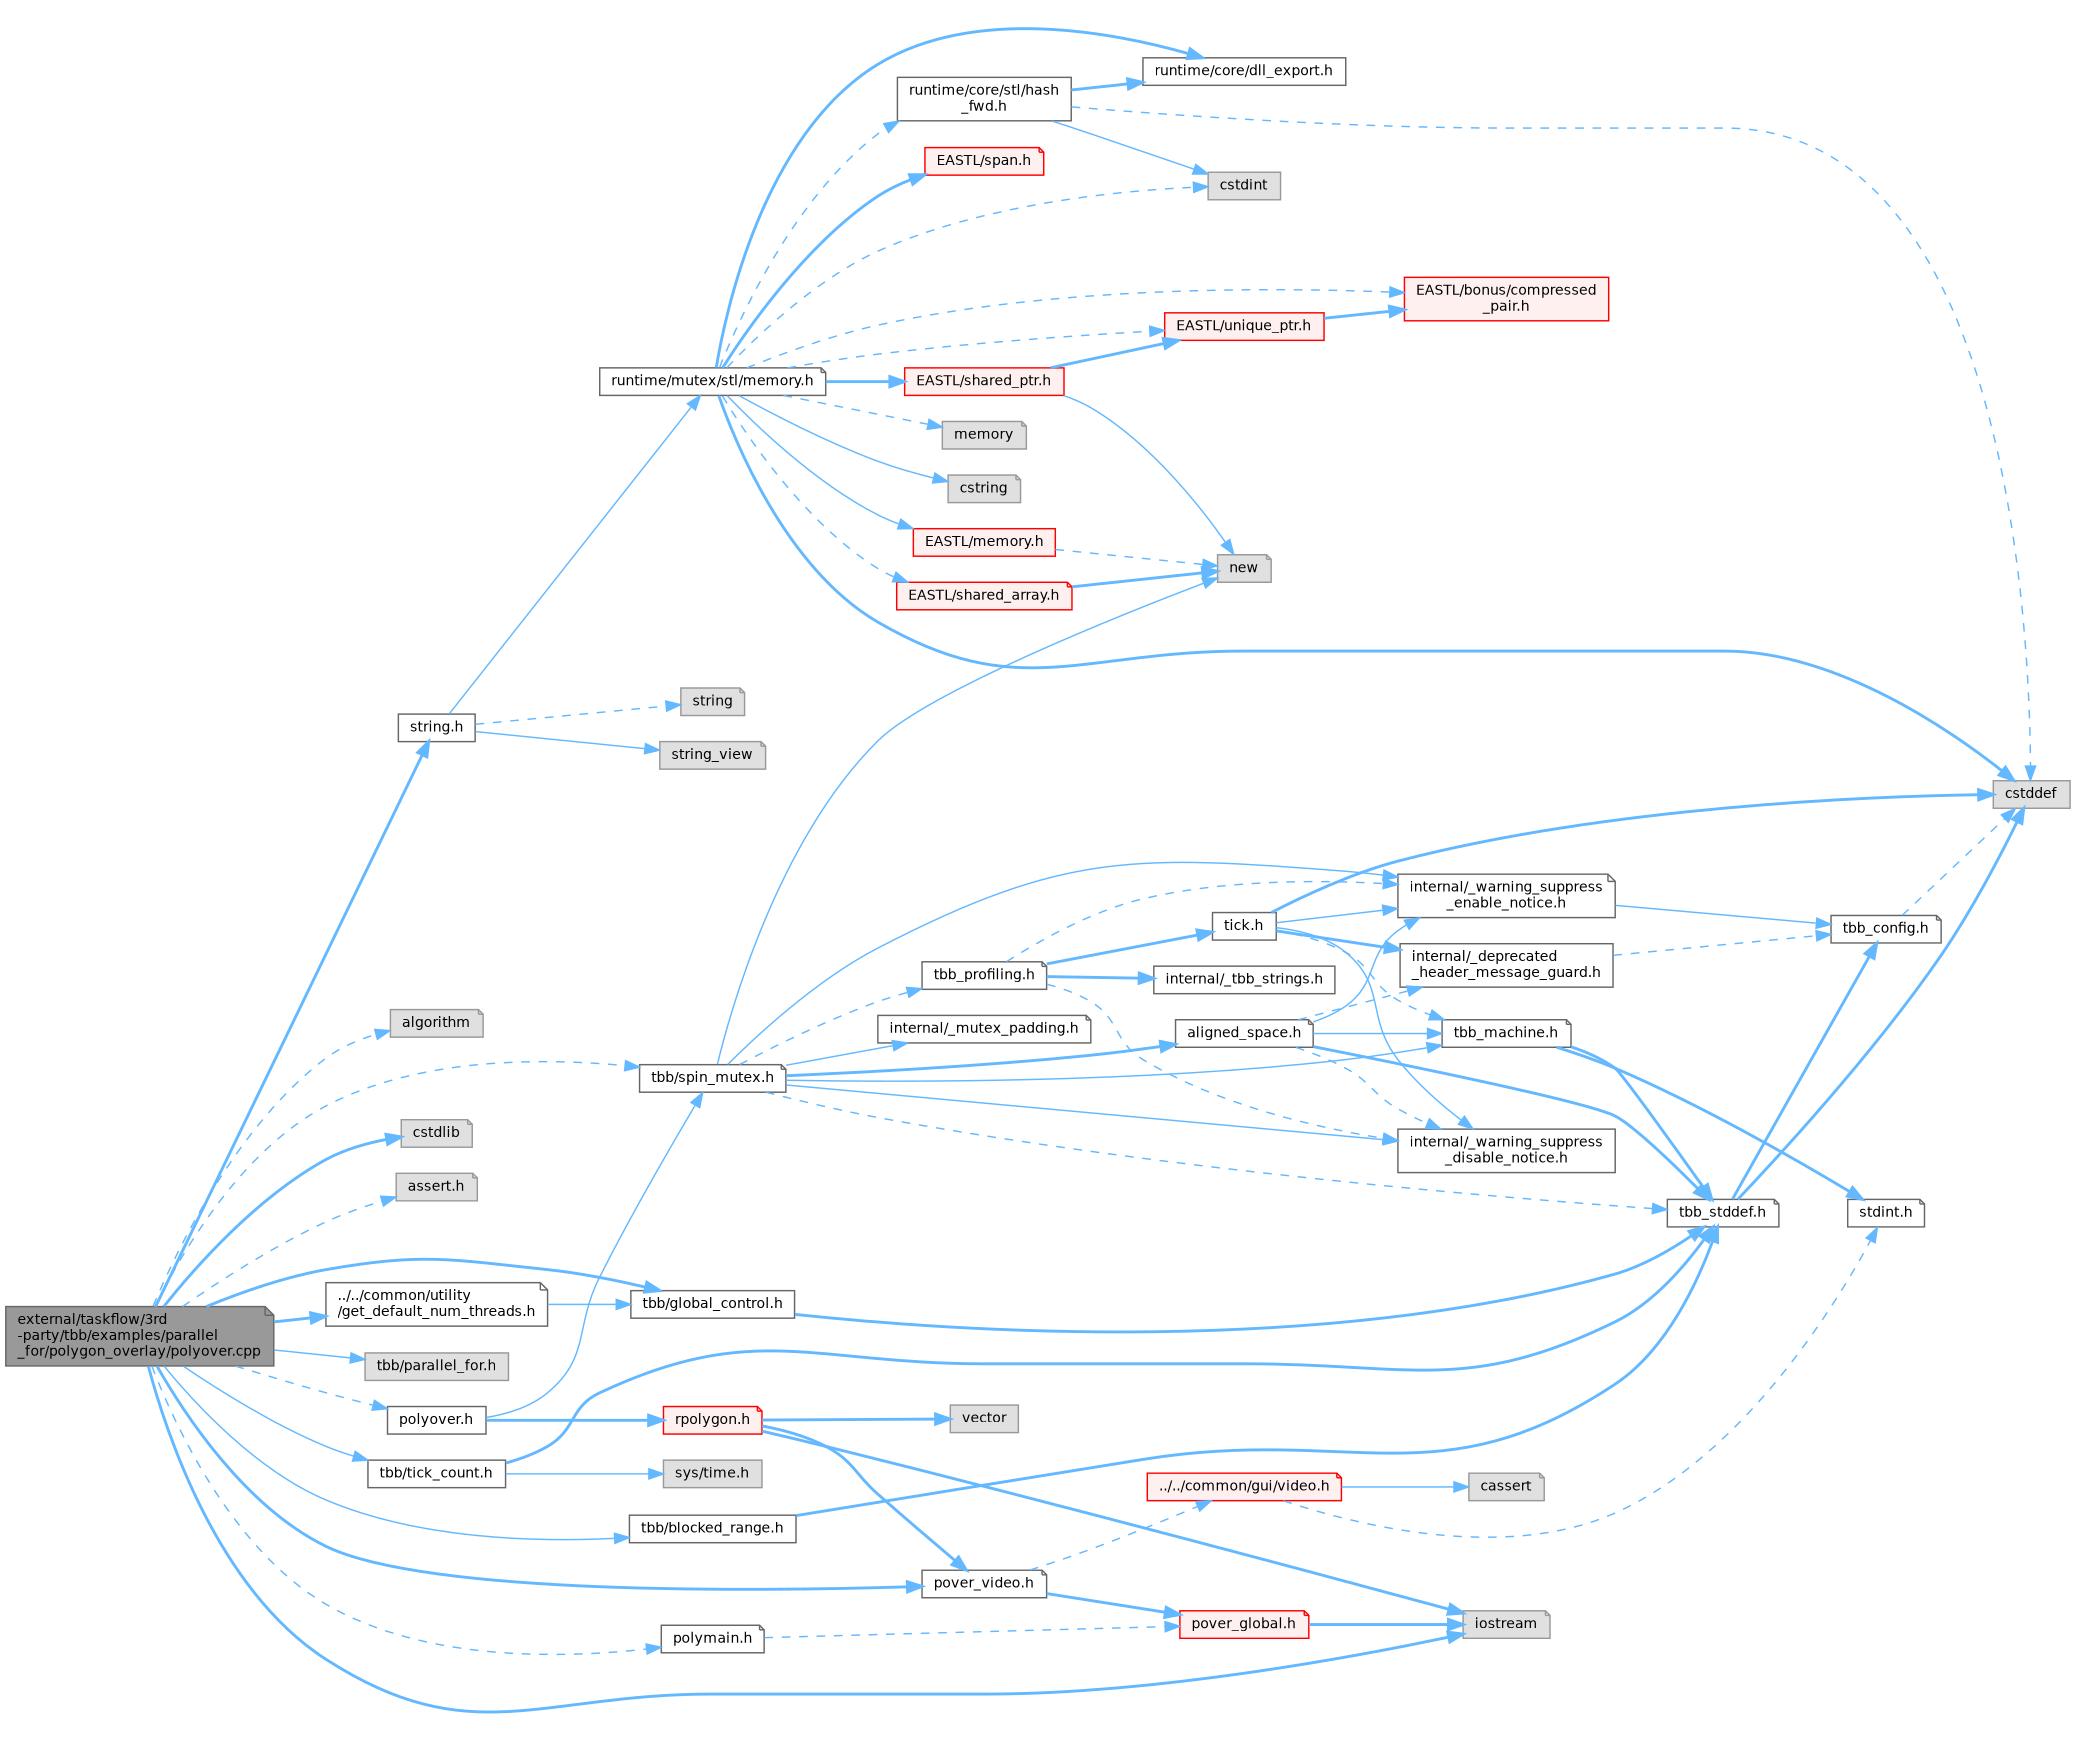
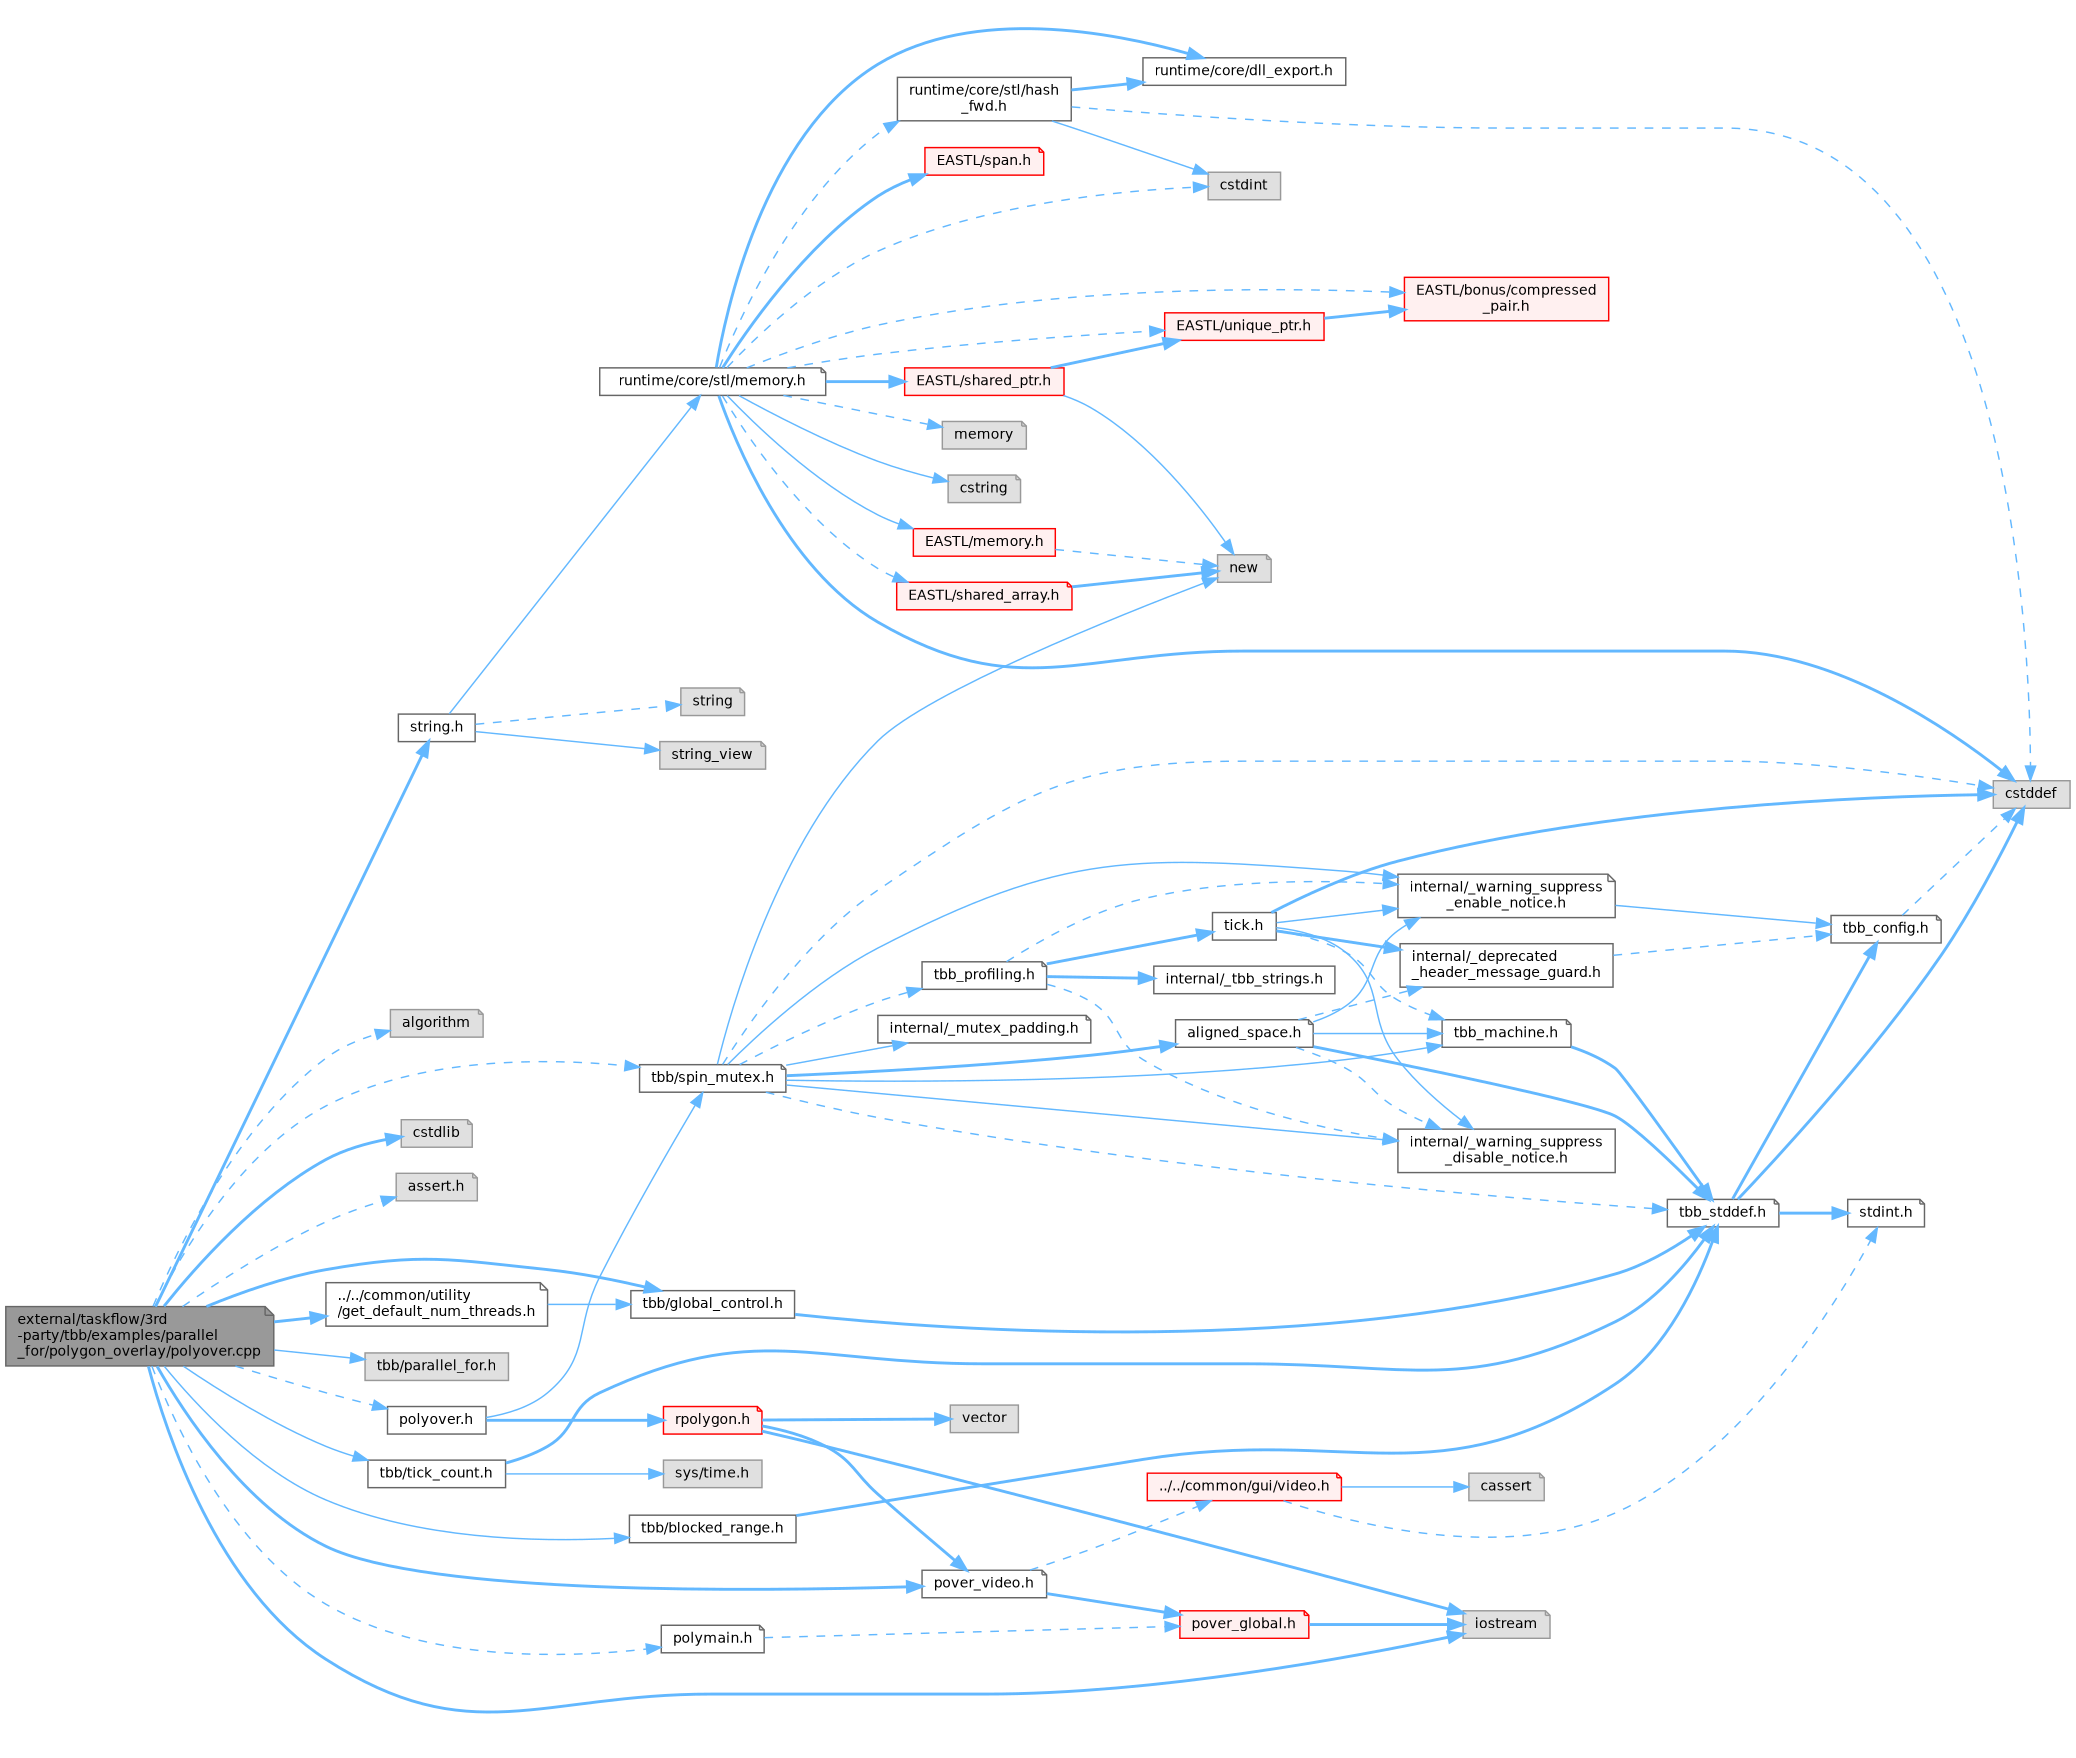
node "runtime/mutex/stl/memory.h": label "runtime/mutex/stl/memory.h" -> "runtime/core/stl/memory.h"
edge "tbb/spin_mutex.h" -> "cstddef": added
edge "tbb_machine.h" -> "stdint.h": now "tbb_stddef.h" -> "stdint.h"
